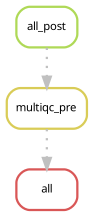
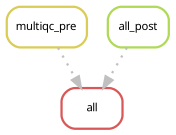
edge "all_post" -> "multiqc_pre": now "all_post" -> "all"
